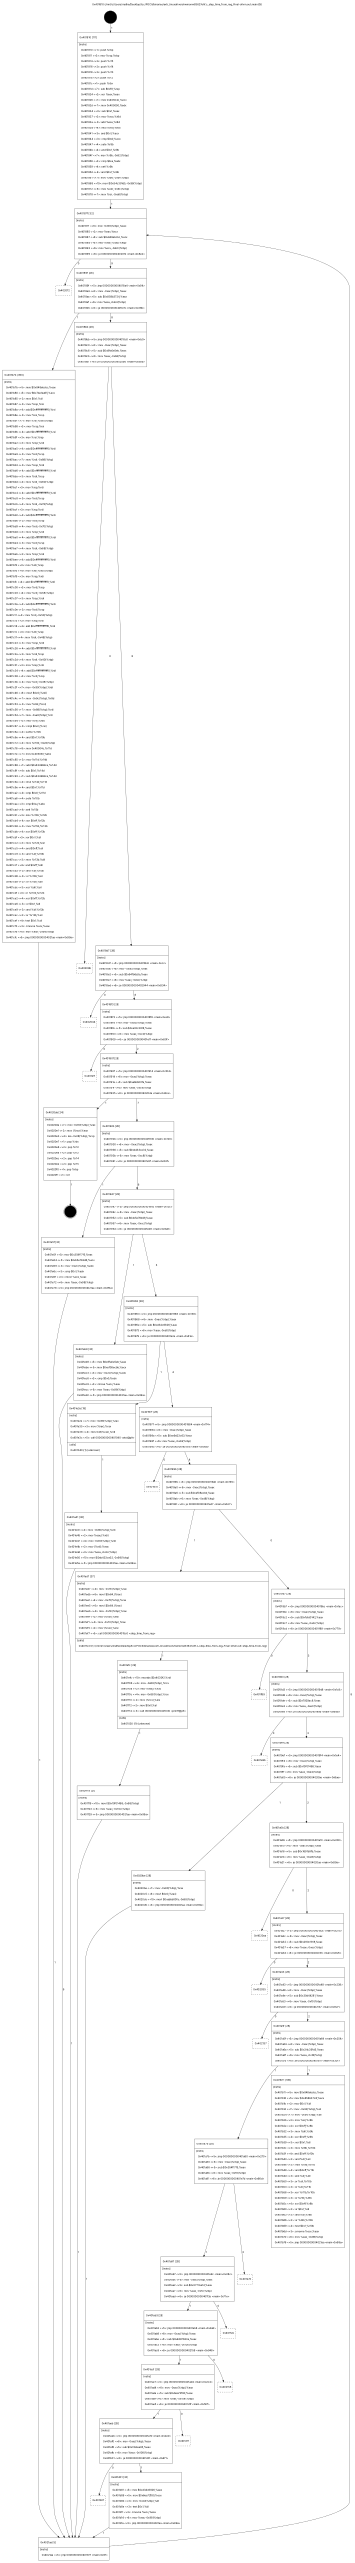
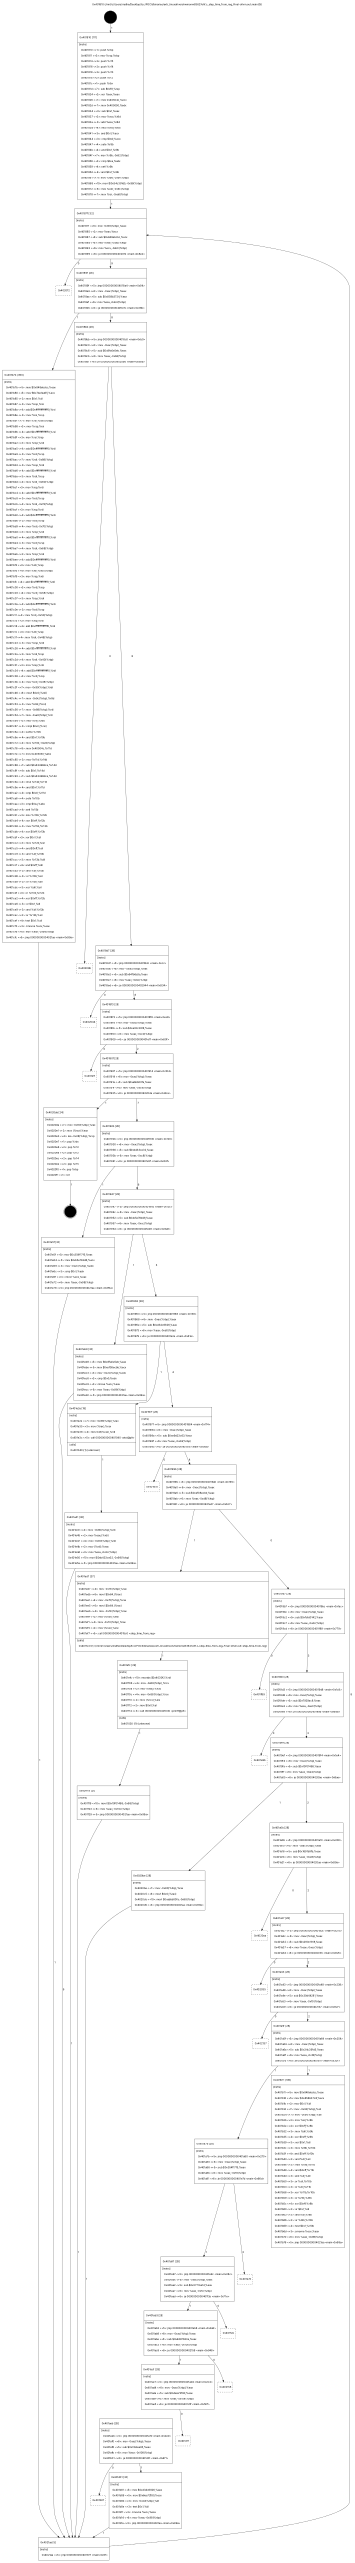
edge "0x401acf [28]" -> "0x401aeb [28]": removed, label "1"
